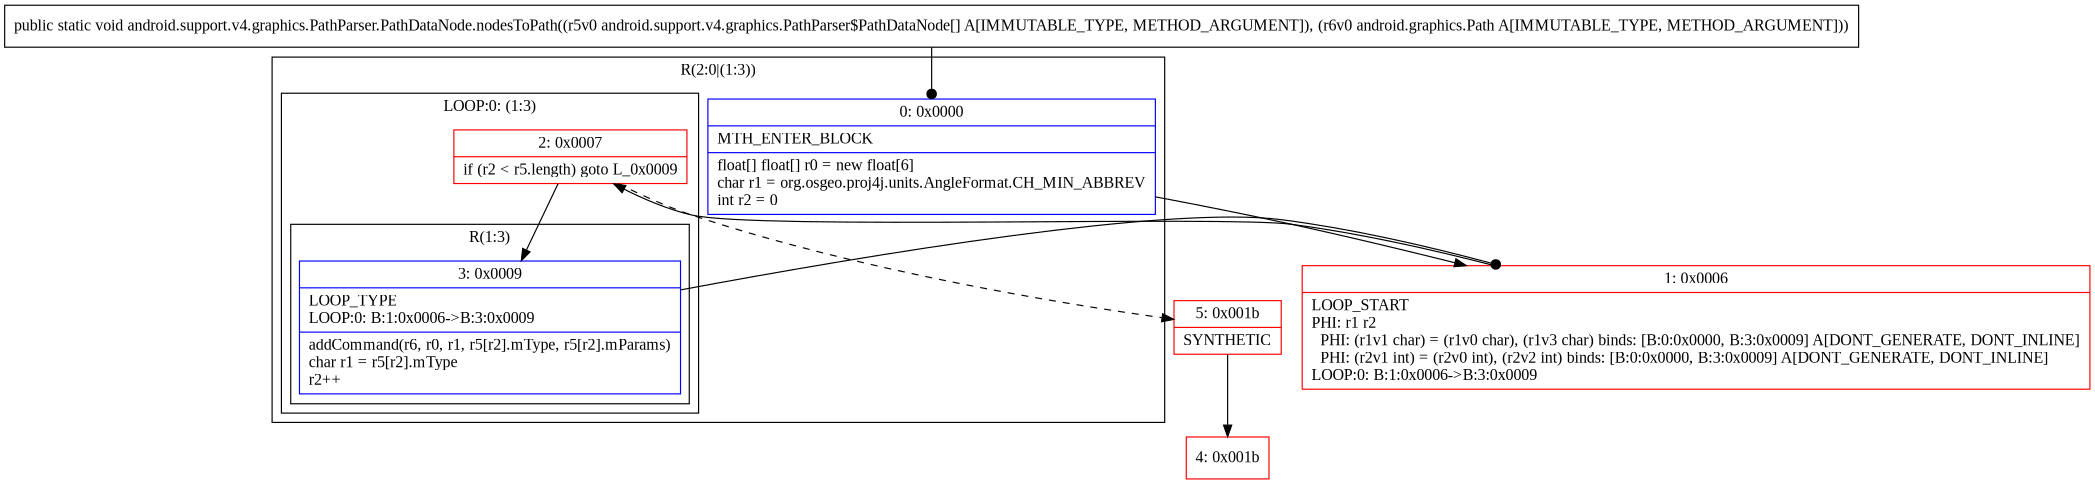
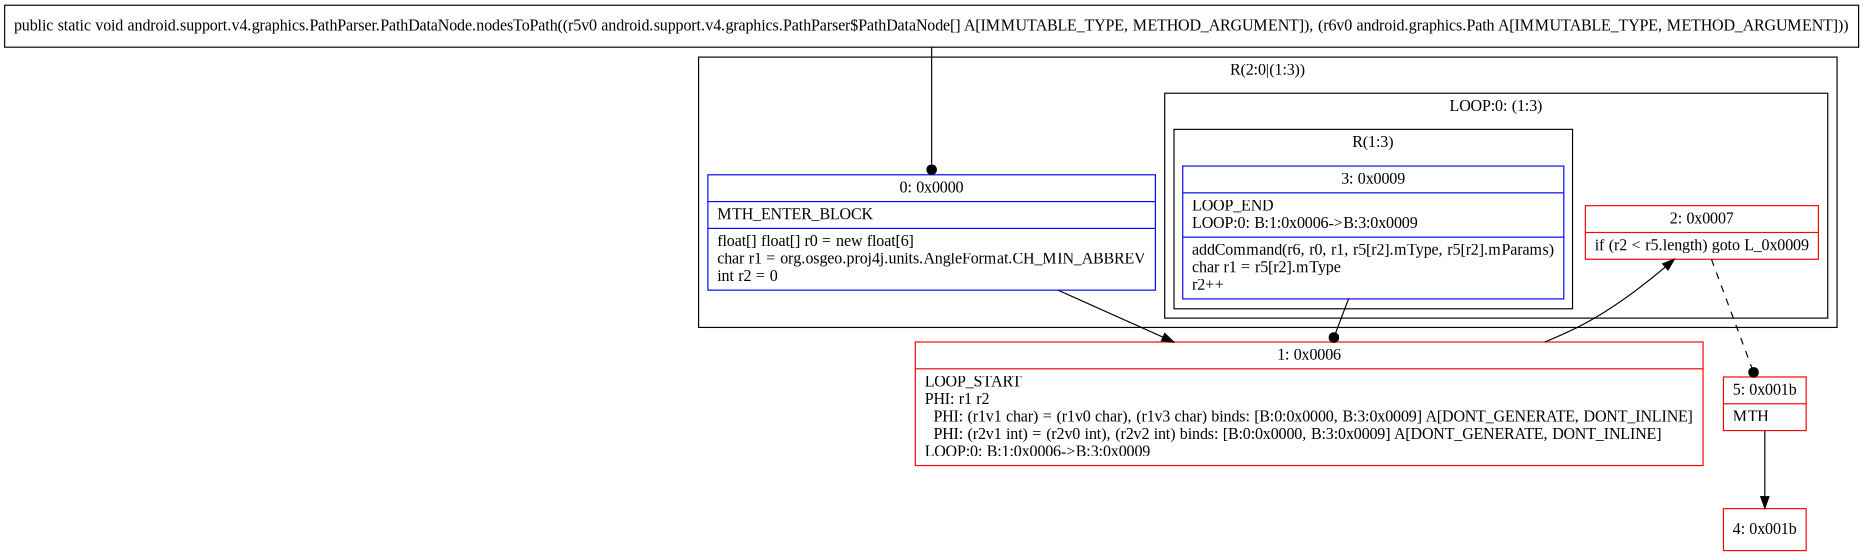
edge "2: 0x0007" -> "3: 0x0009": removed
edge "2: 0x0007" -> "5: 0x001b": arrowhead normal -> dot
node "3: 0x0009": text "LOOP_TYPE" -> "LOOP_END"
node "5: 0x001b": text "SYNTHETIC" -> "MTH"
